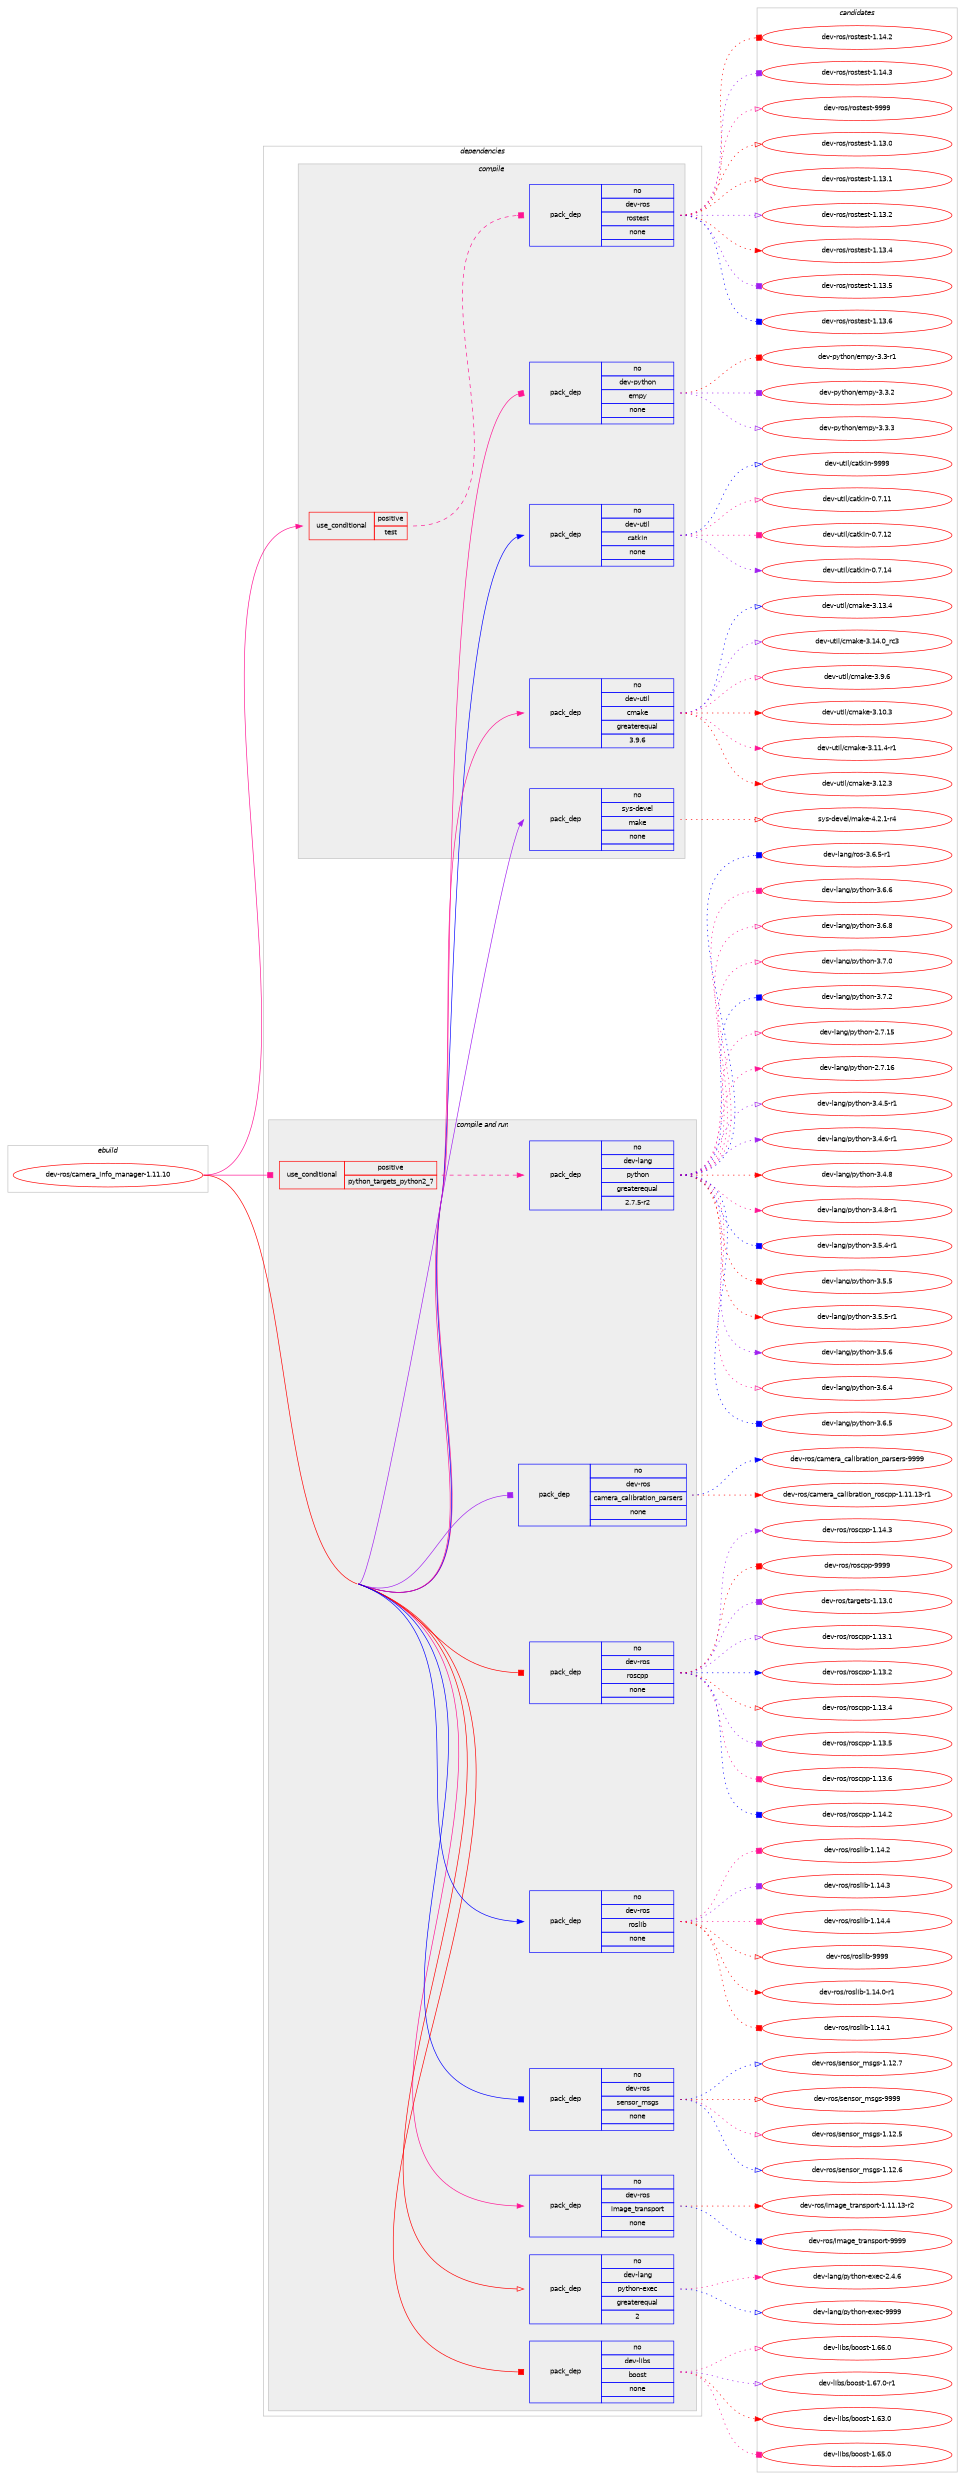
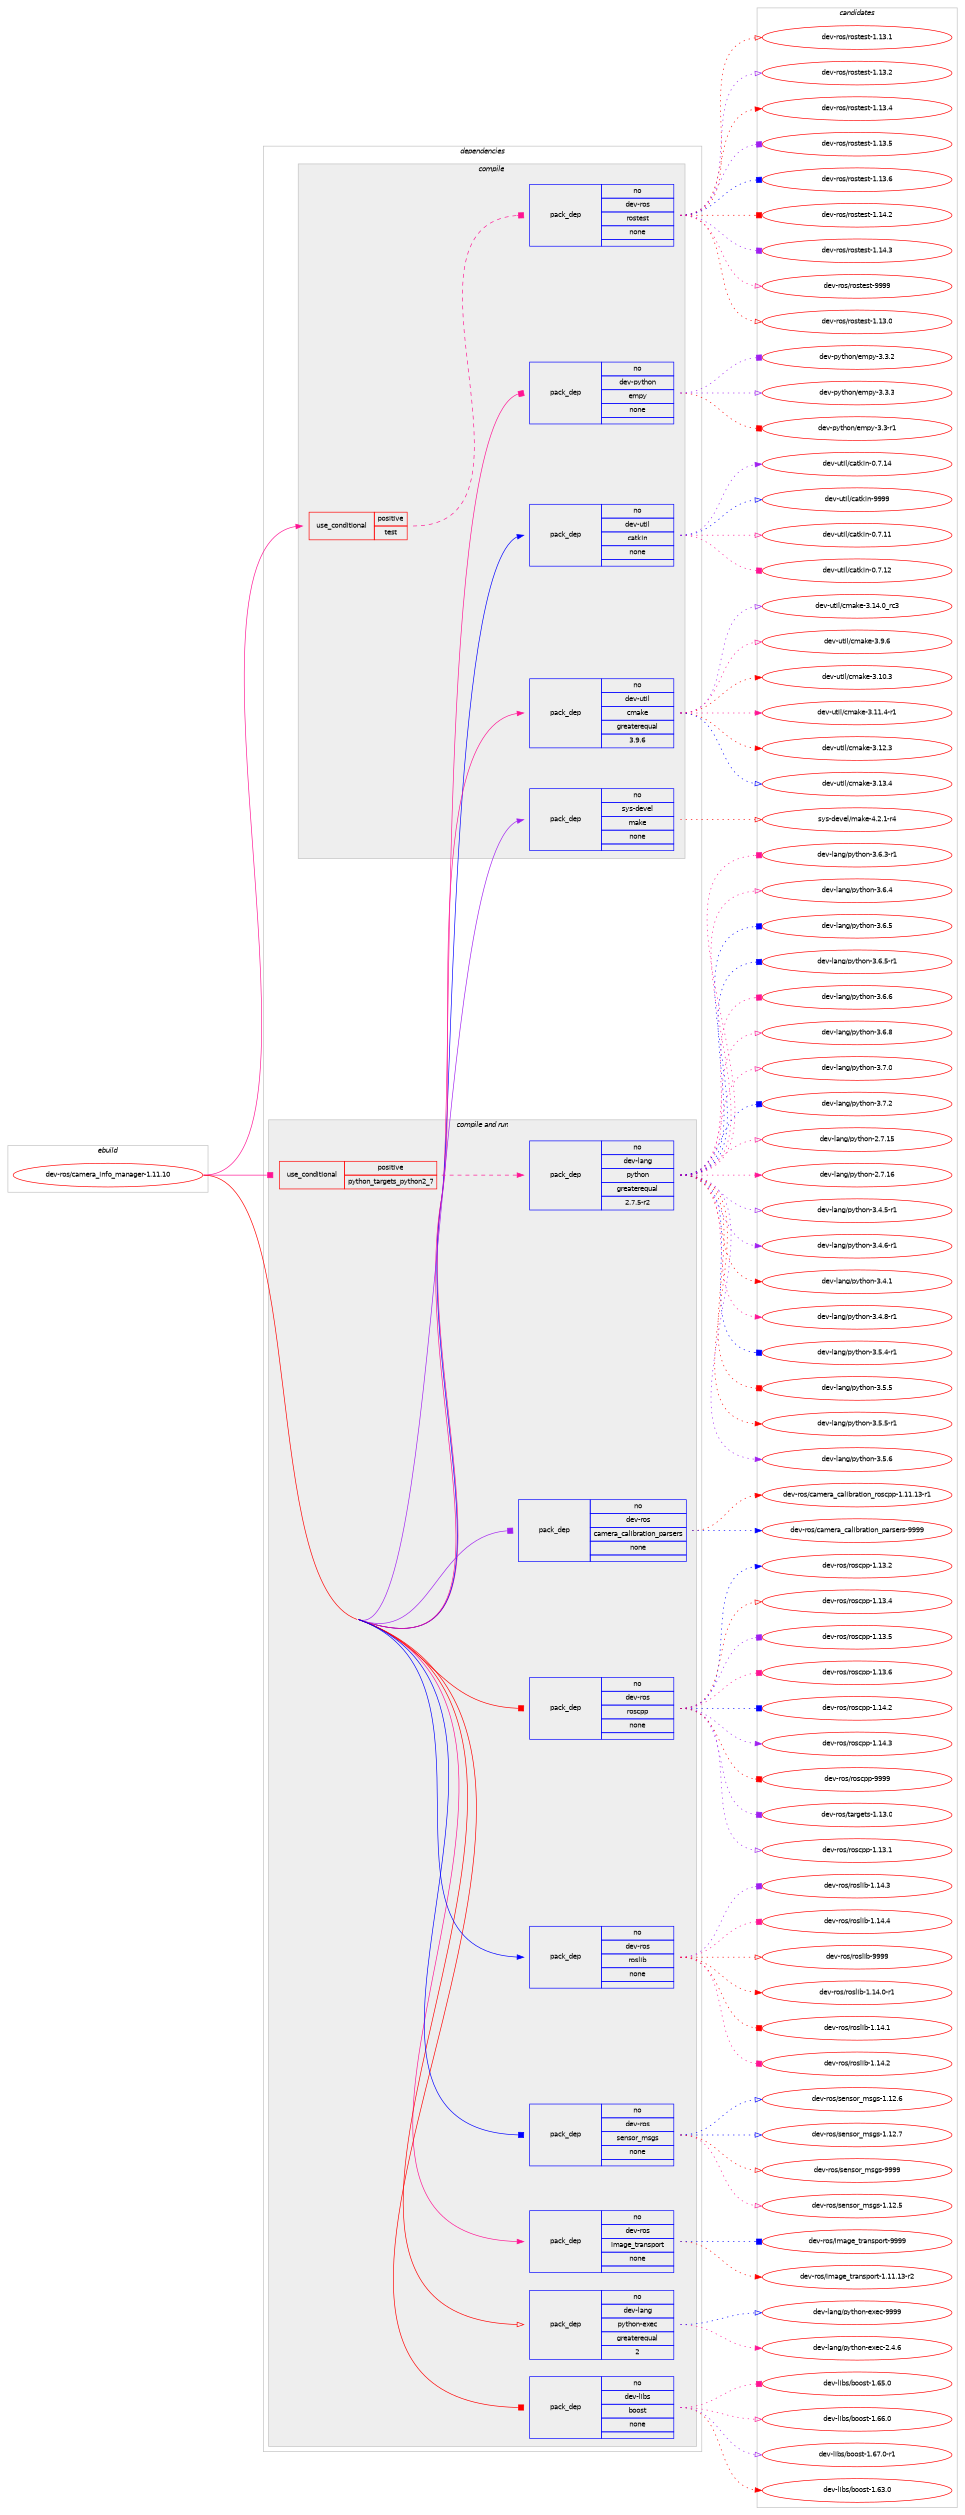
node "dev-lang/ros-3.6.5-r1": label "dev-lang/ros-3.6.5-r1" -> "dev-lang/python-3.6.5-r1"
node "dev-lang/python-3.6.3-r1": added
node "dev-lang/python-3.4.8": label "dev-lang/python-3.4.8" -> "dev-lang/python-3.4.1"
